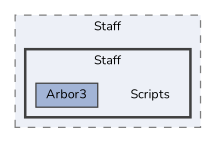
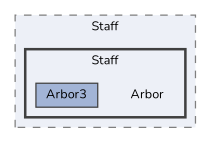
node "Scripts": label "Scripts" -> "Arbor"
